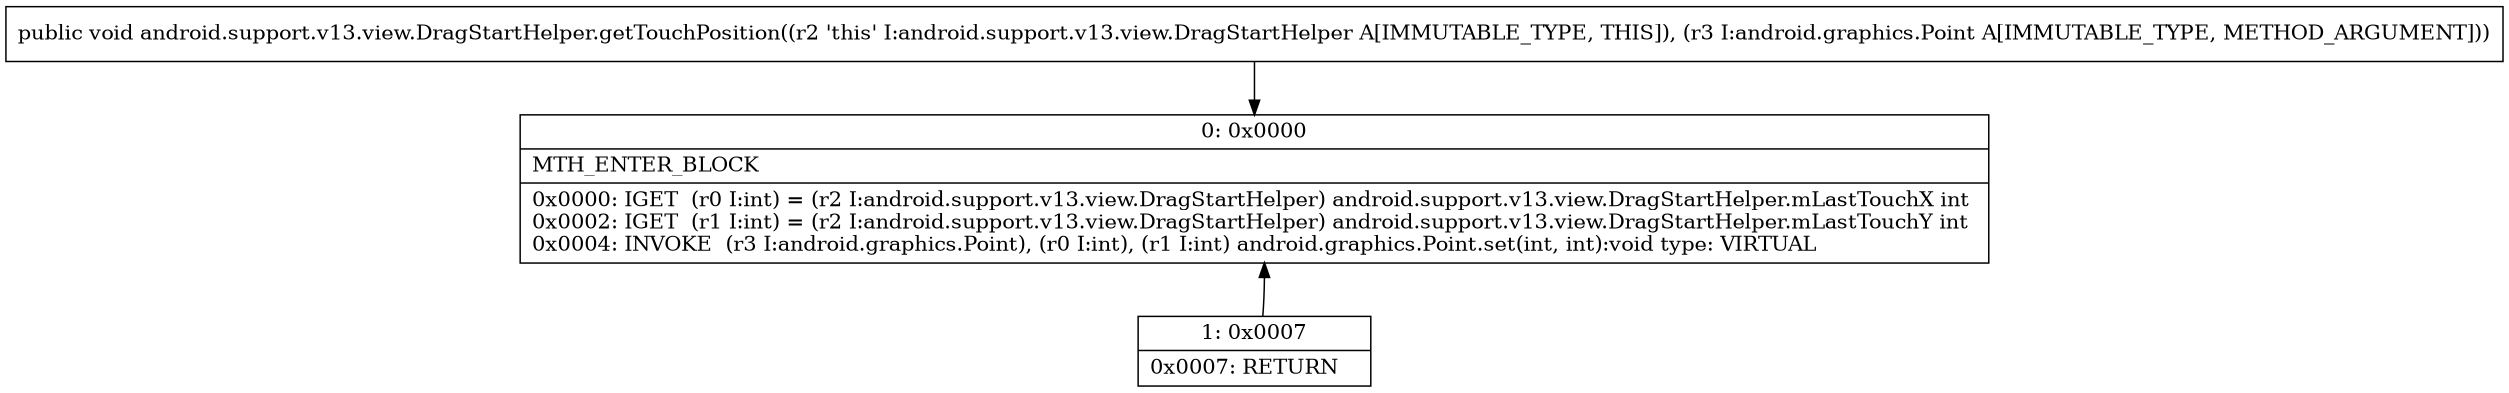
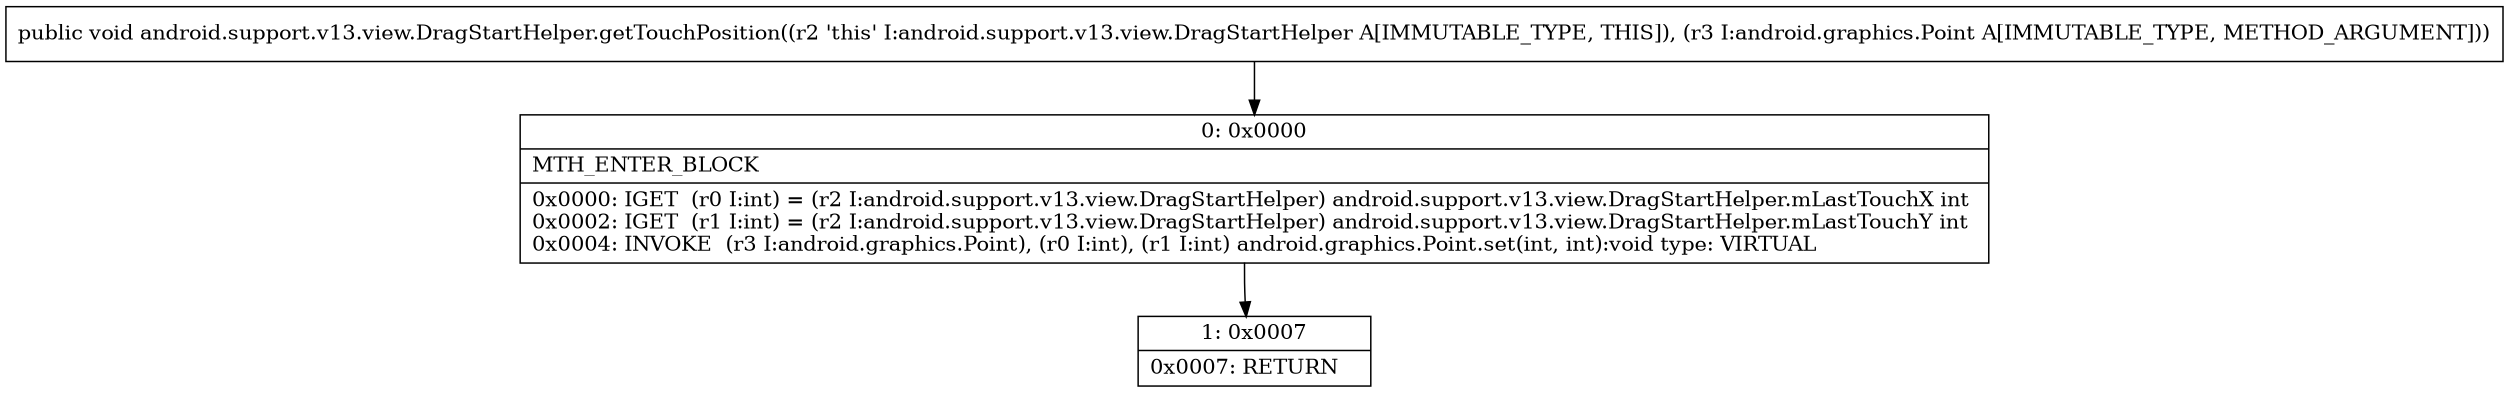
edge "1: 0x0007" -> "0: 0x0000": reversed
